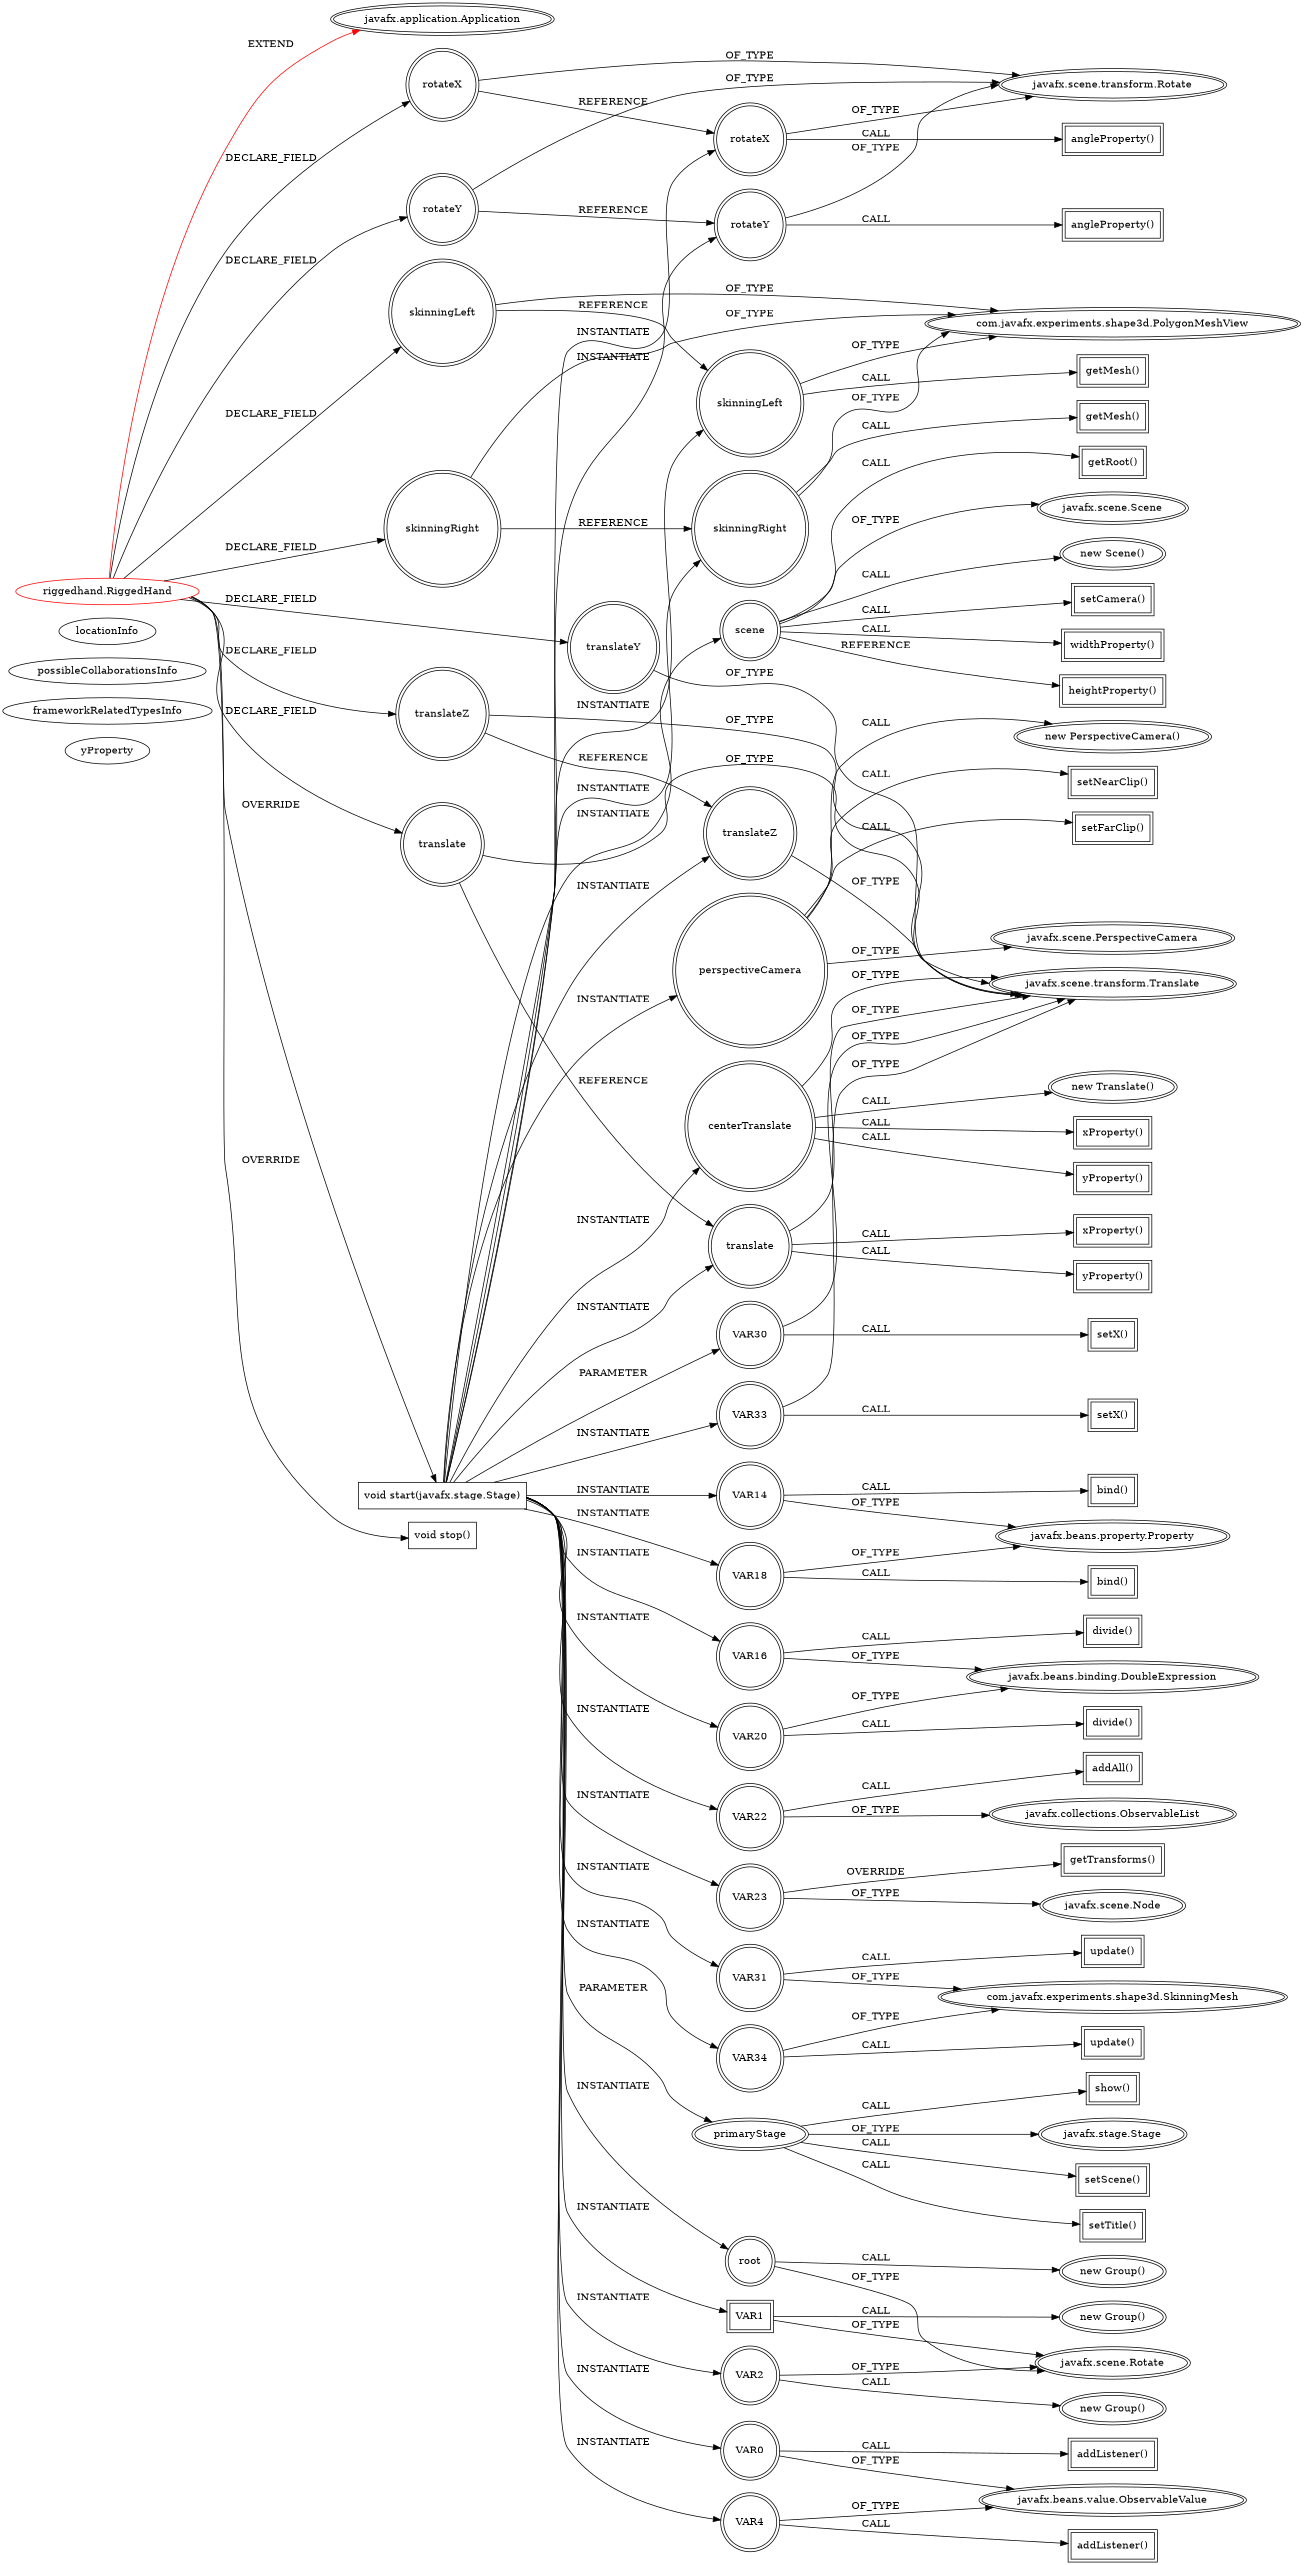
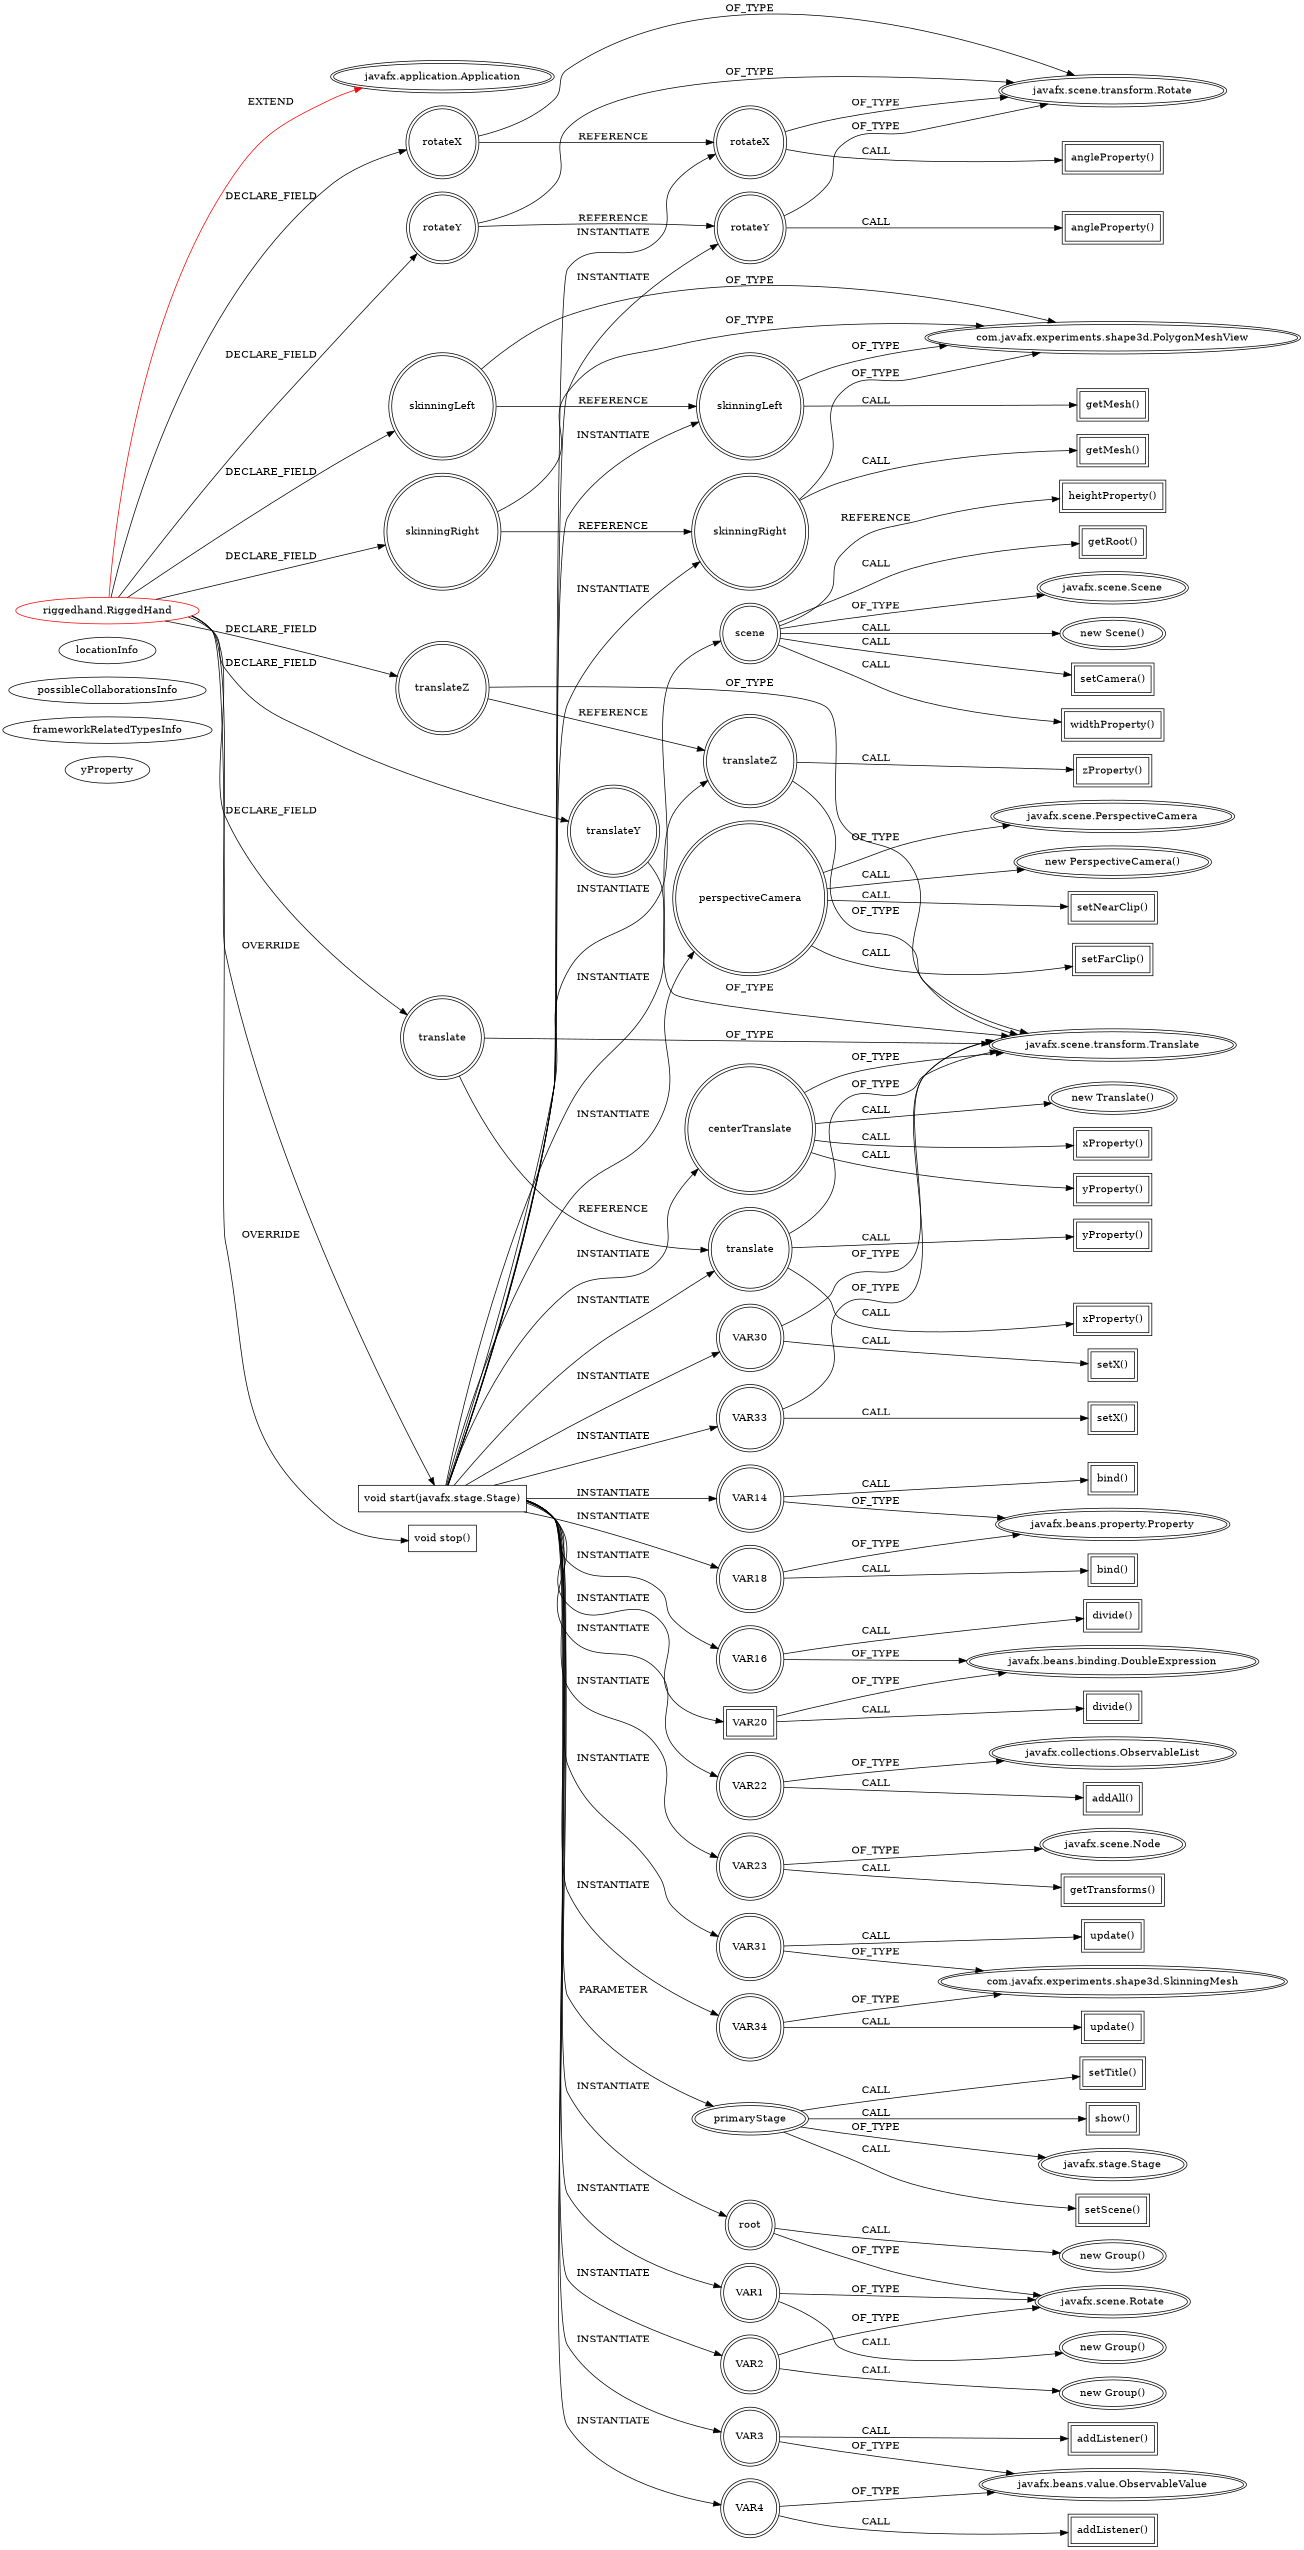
node "zProperty()": added
edge "void start(javafx.stage.Stage)" -> "VAR30": label "PARAMETER" -> "INSTANTIATE"
node "VAR20": shape circle -> box
edge "VAR23" -> "getTransforms()": label "OVERRIDE" -> "CALL"
node "VAR1": shape box -> circle
node "VAR0": label "VAR0" -> "VAR3"
